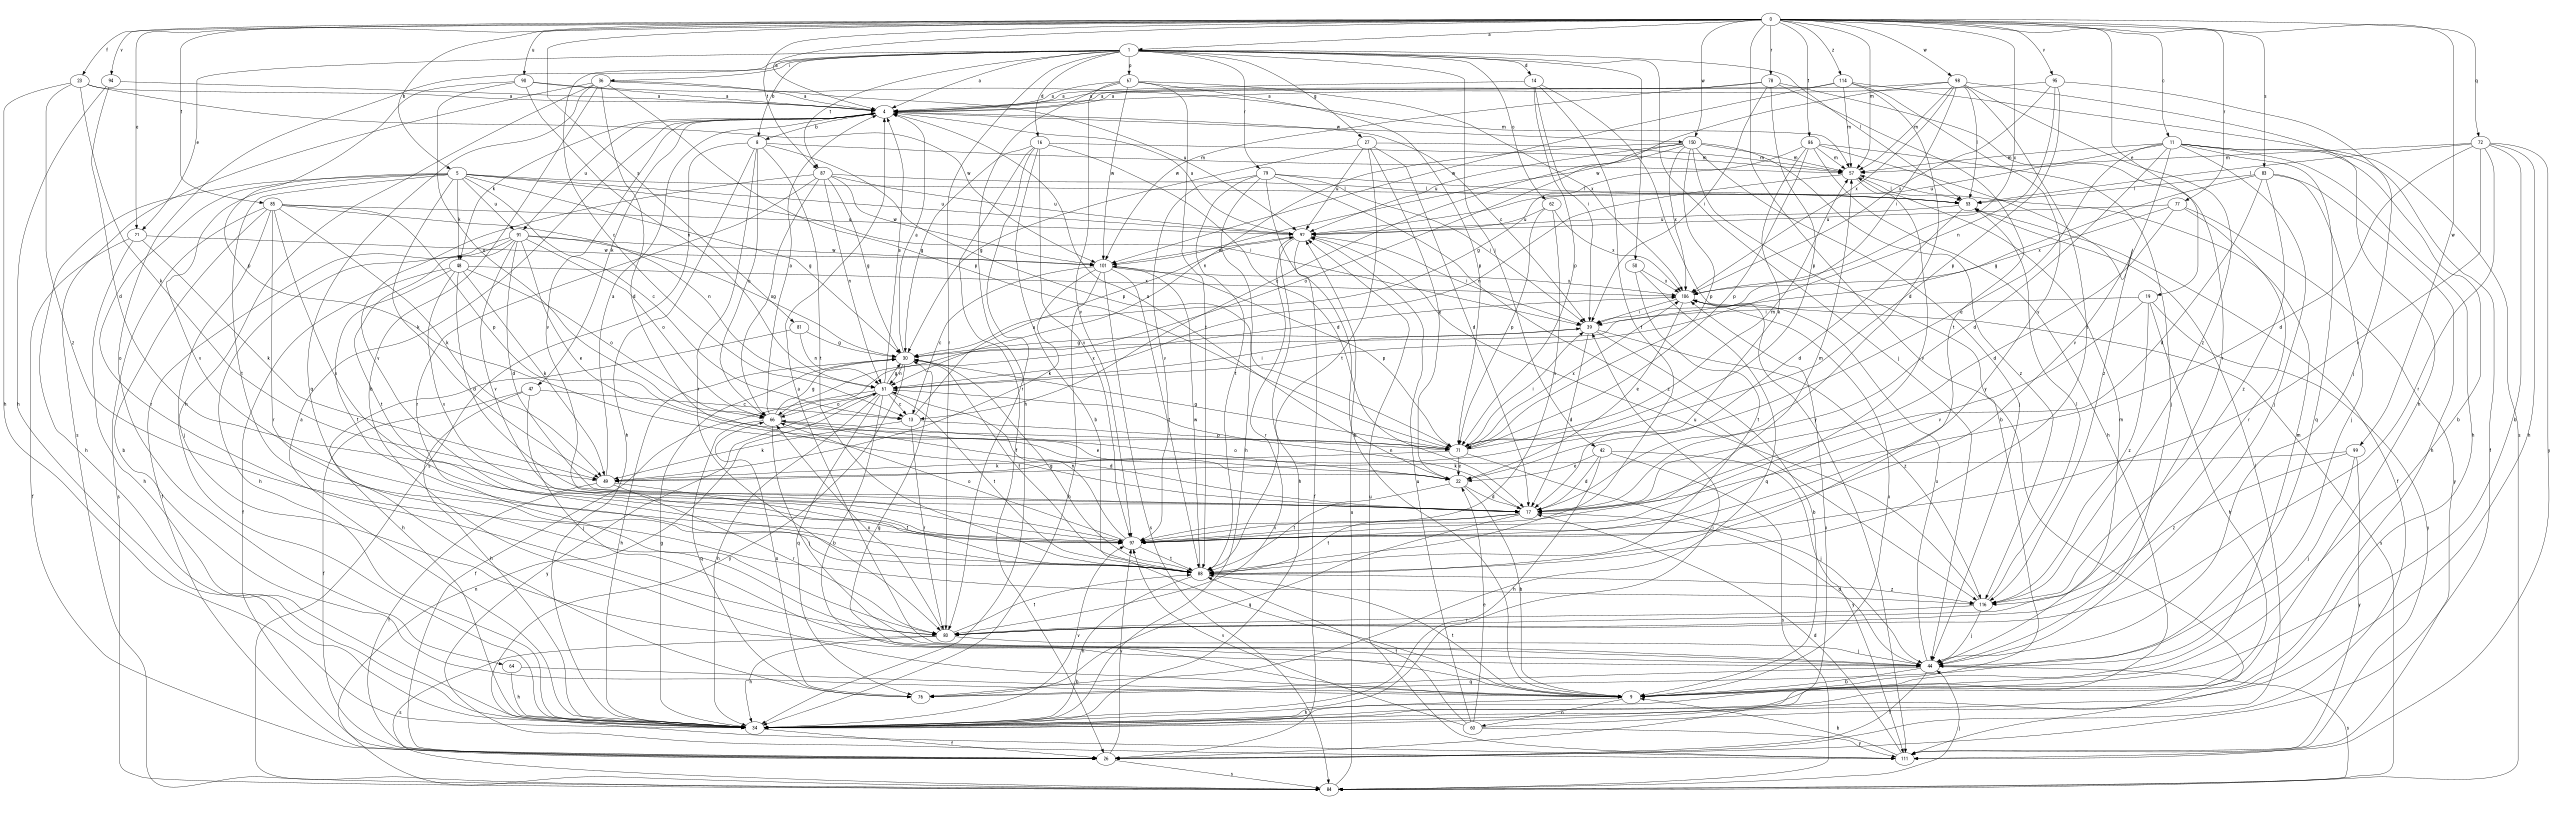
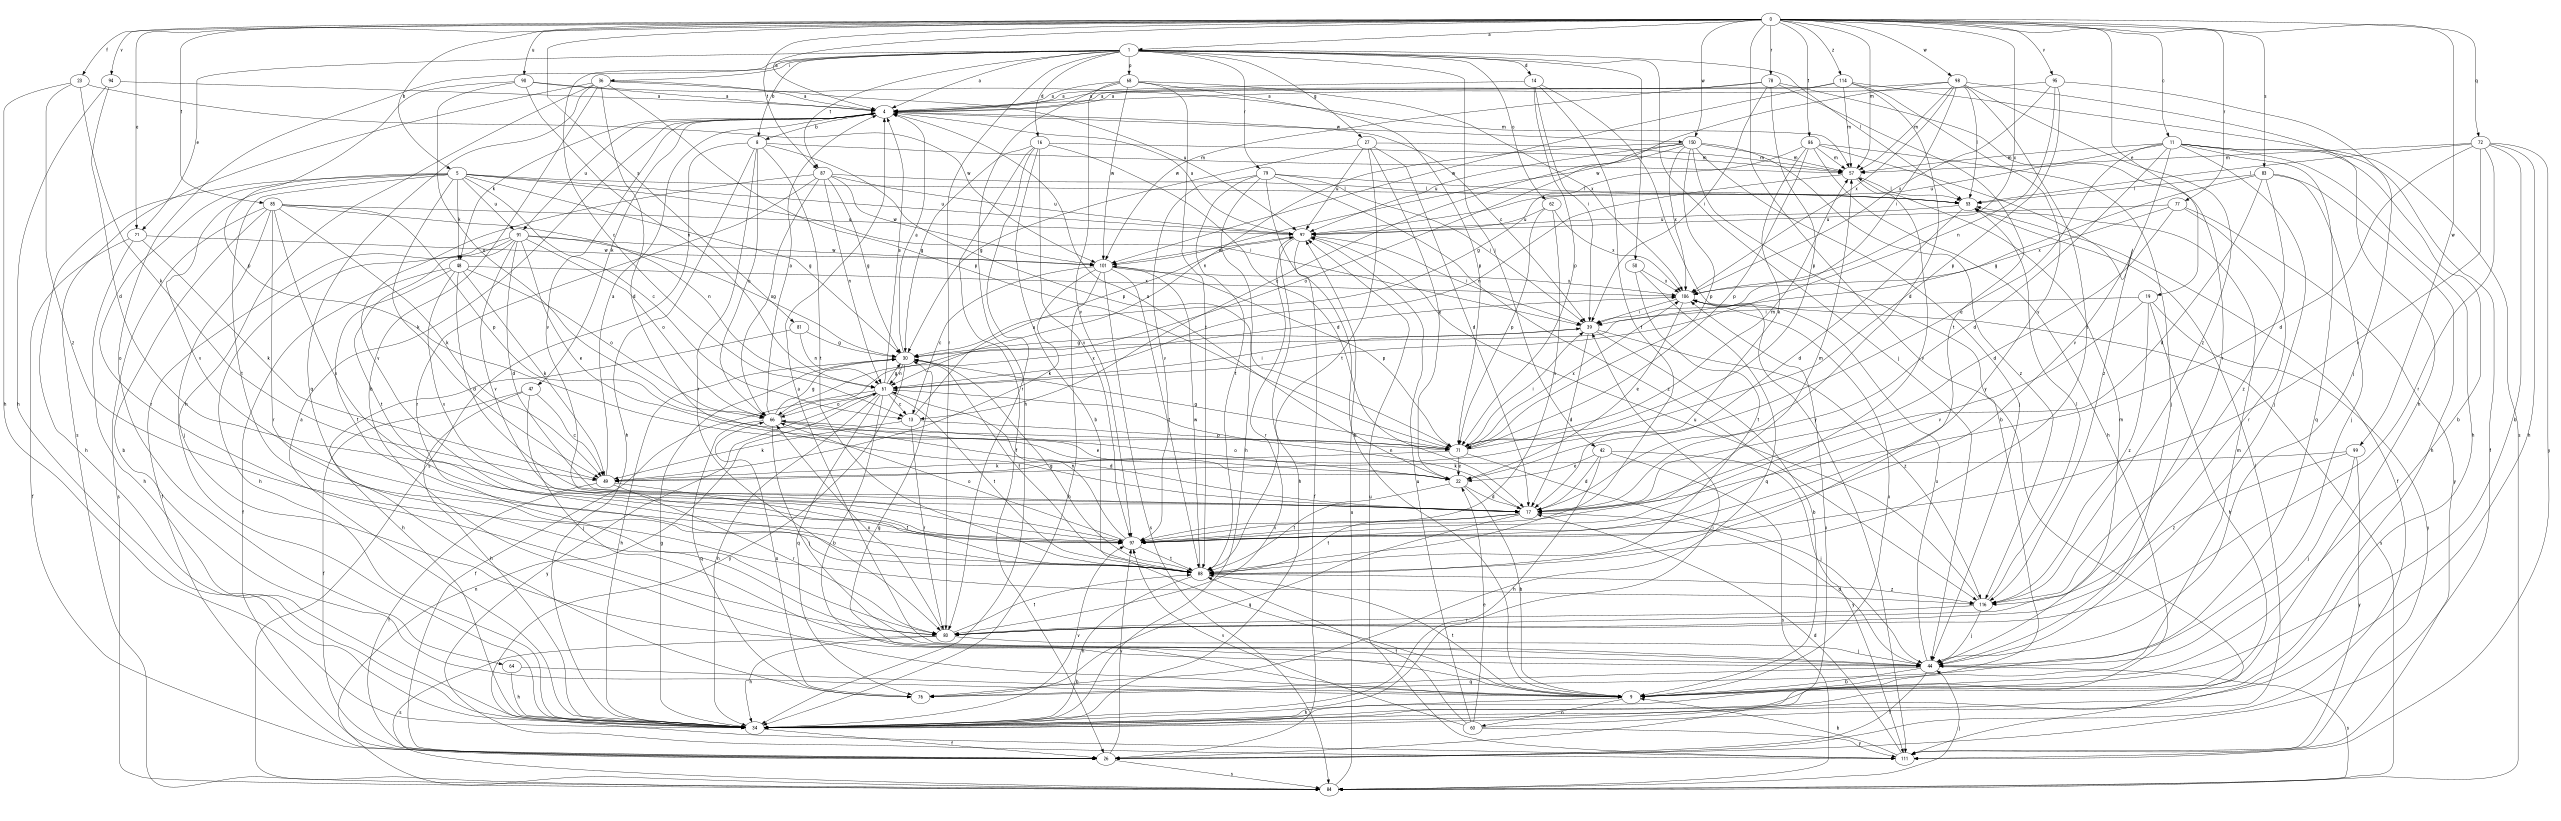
node "67": label "67" -> "68"
edge "23" -> "4": removed, label "a"
edge "47" -> "13": now "47" -> "49"
edge "9" -> "57": now "9" -> "53"
